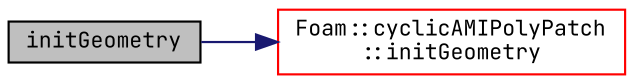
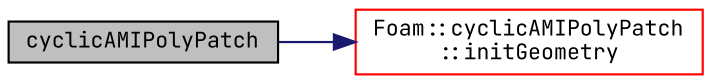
node "initGeometry": label "initGeometry" -> "cyclicAMIPolyPatch"
